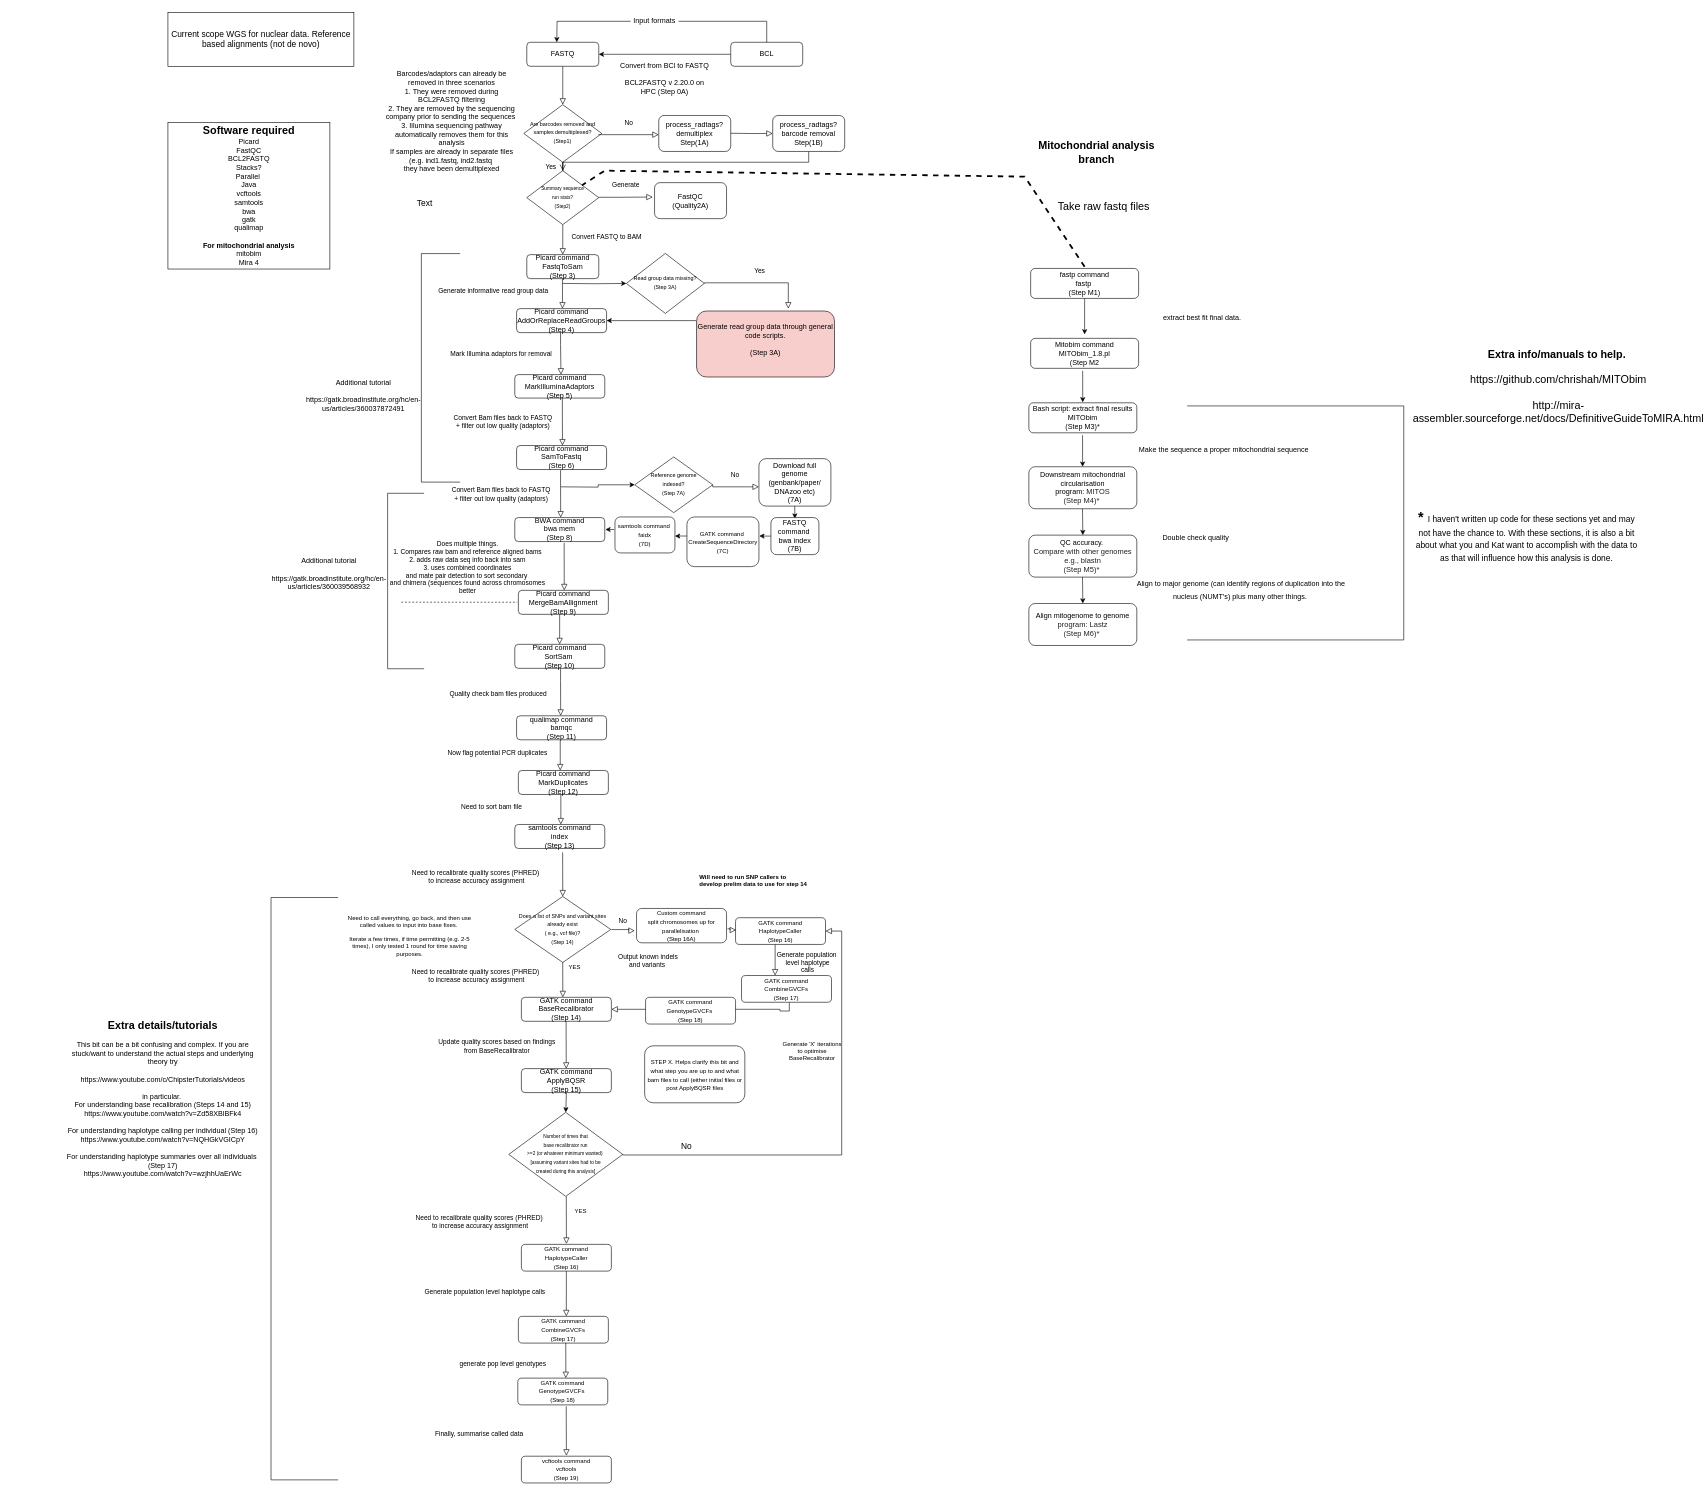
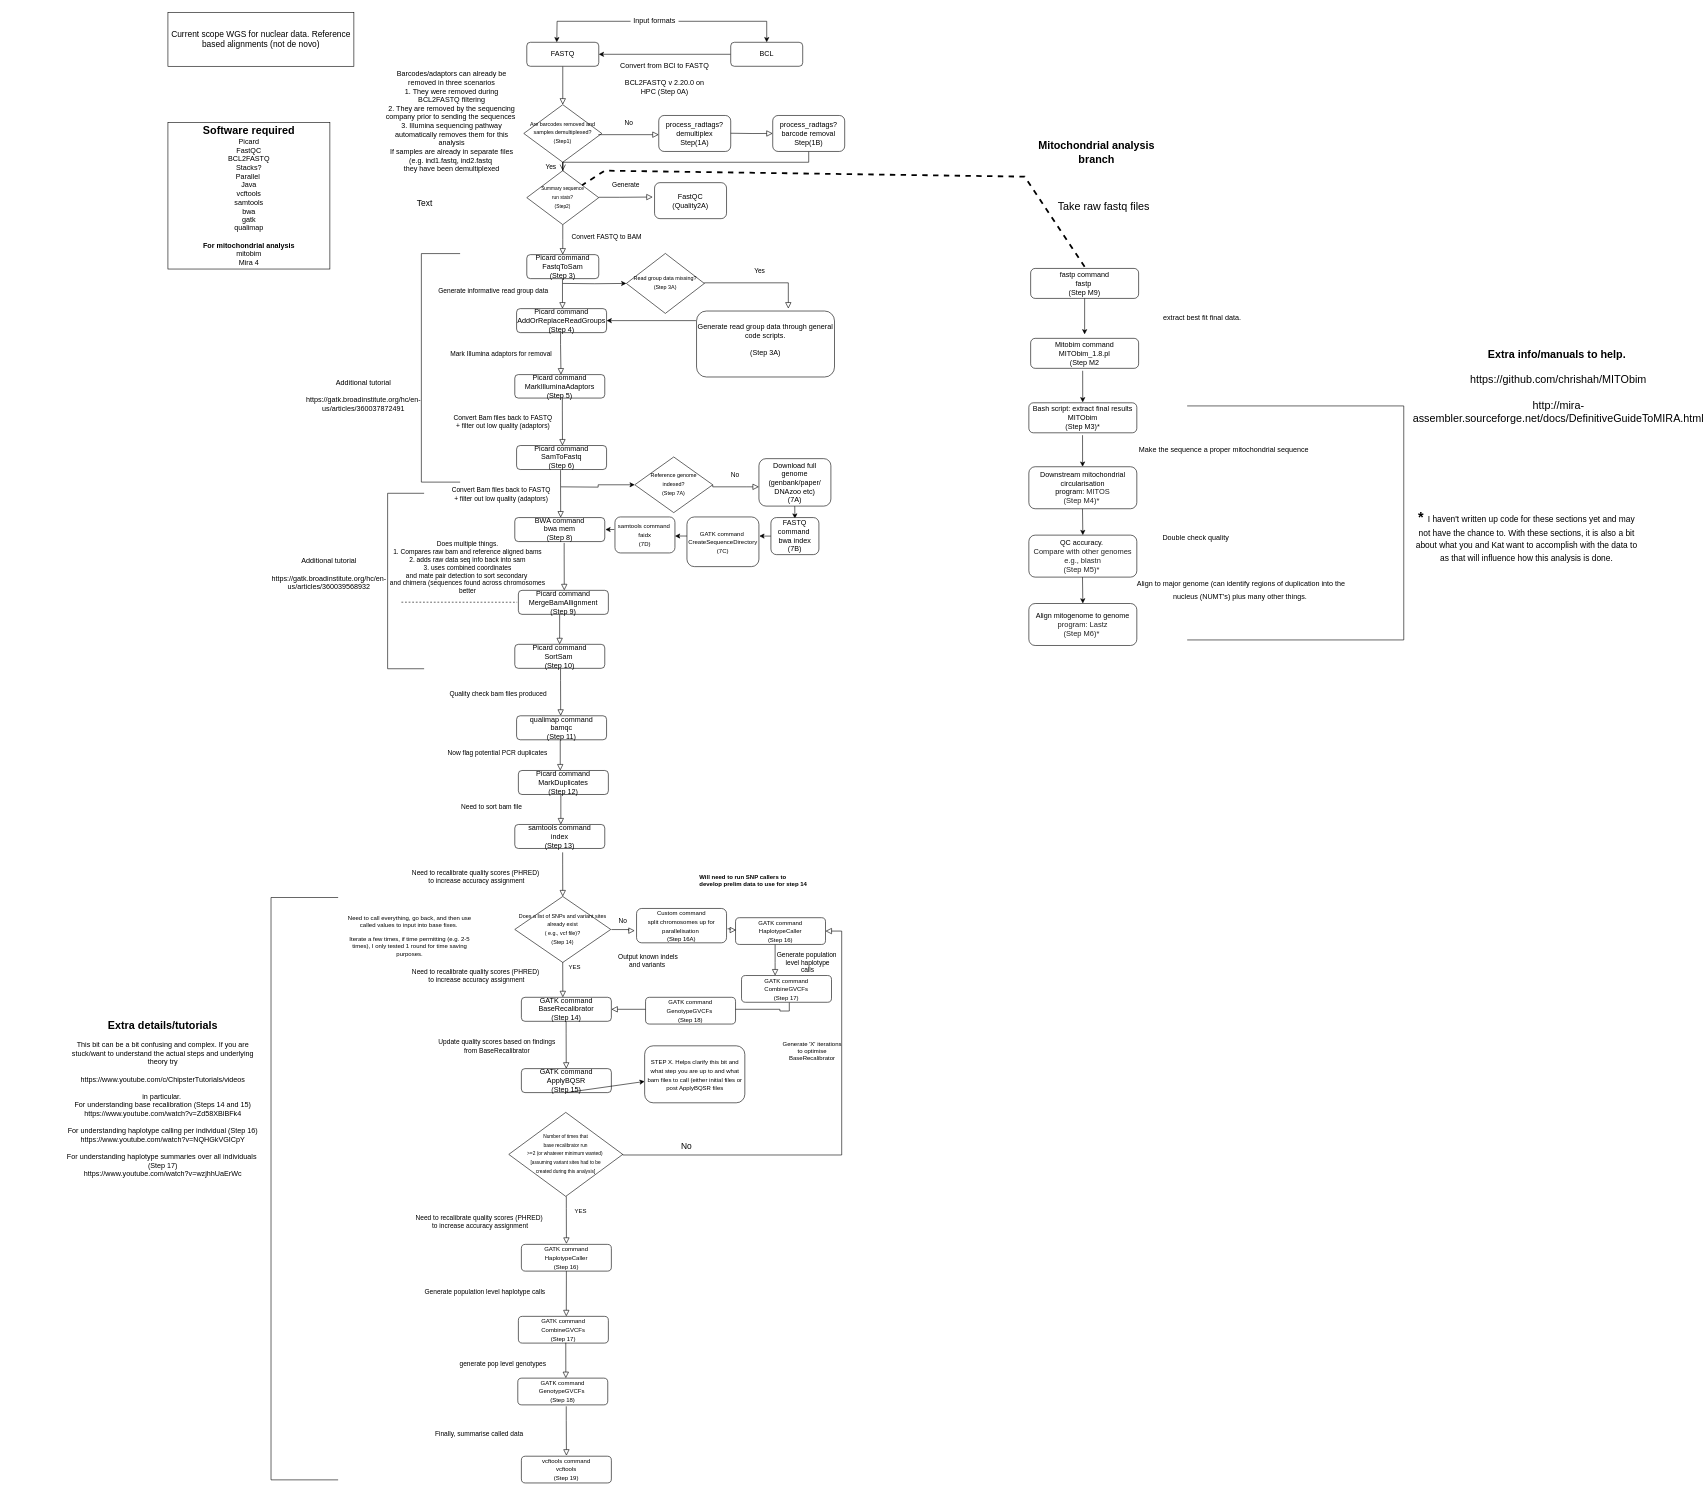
edge "Input formats" -- "BCL": arrowhead none -> classic
node "fastp command fastp (Step M1)": label "fastp command fastp (Step M1)" -> "fastp command fastp (Step M9)"
node "Generate read group data through general code scripts. (Step 3A)": fillcolor #f8cecc -> #ffffff
edge "GATK command ApplyBQSR (Step 15)" -> "Number of times that base recalibrator run >=2 (or whatever minimum wanted) [assuming variant sites had to be created during this analysis]": now "GATK command ApplyBQSR (Step 15)" -> "STEP X. Helps clarify this bit and what step you are up to and what bam files to call (either initial files or post ApplyBQSR files"
